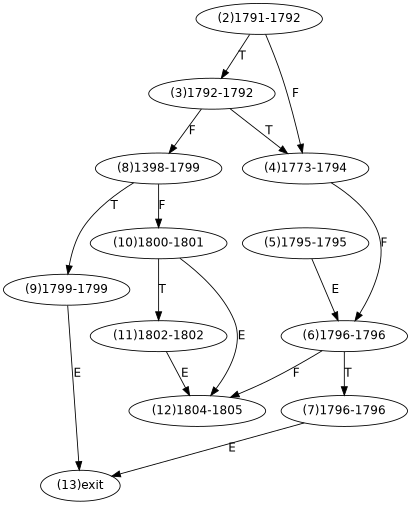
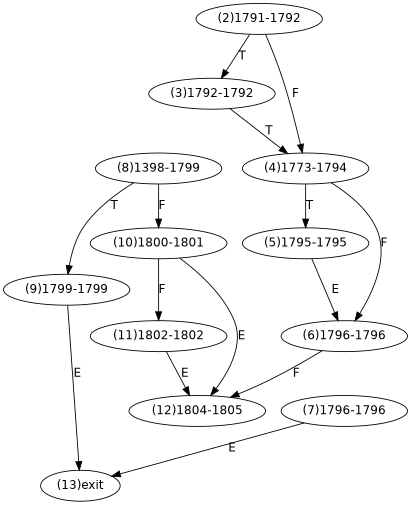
edge "(3)1792-1792" -> "(8)1398-1799": removed, label "F"
edge "(4)1773-1794" -> "(5)1795-1795": added, label "T"
edge "(10)1800-1801" -> "(11)1802-1802": label "T" -> "F"
edge "(6)1796-1796" -> "(7)1796-1796": removed, label "T"
